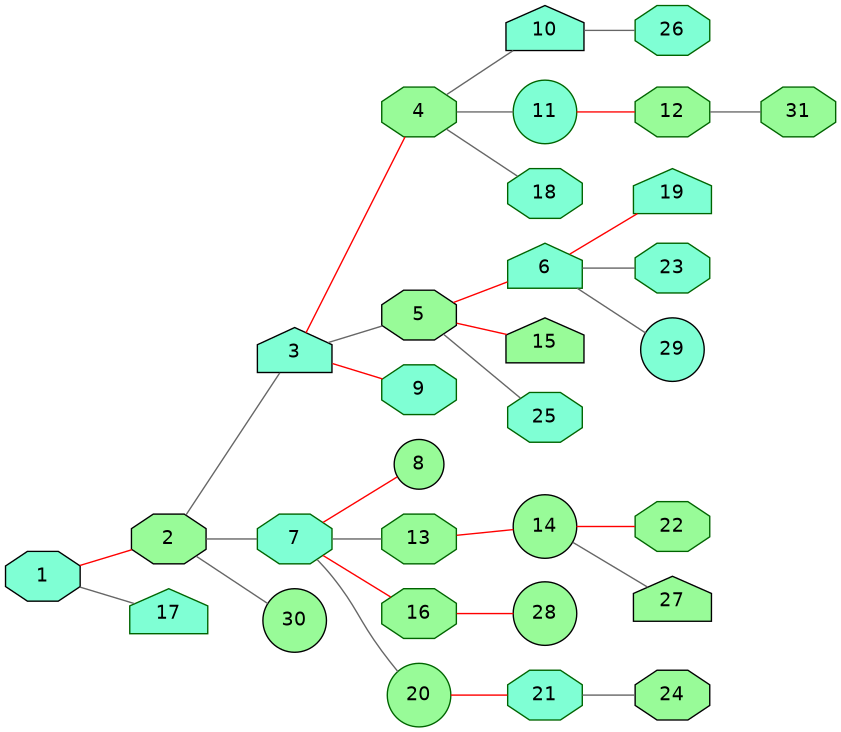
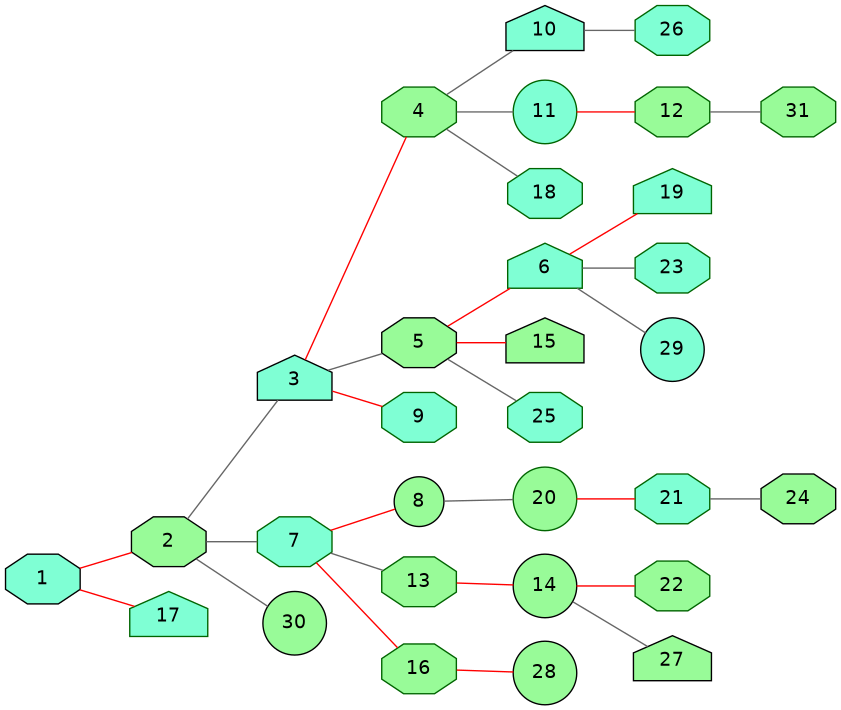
edge "1" -- "17": color gray40 -> red
edge "7" -- "20": now "8" -- "20"
